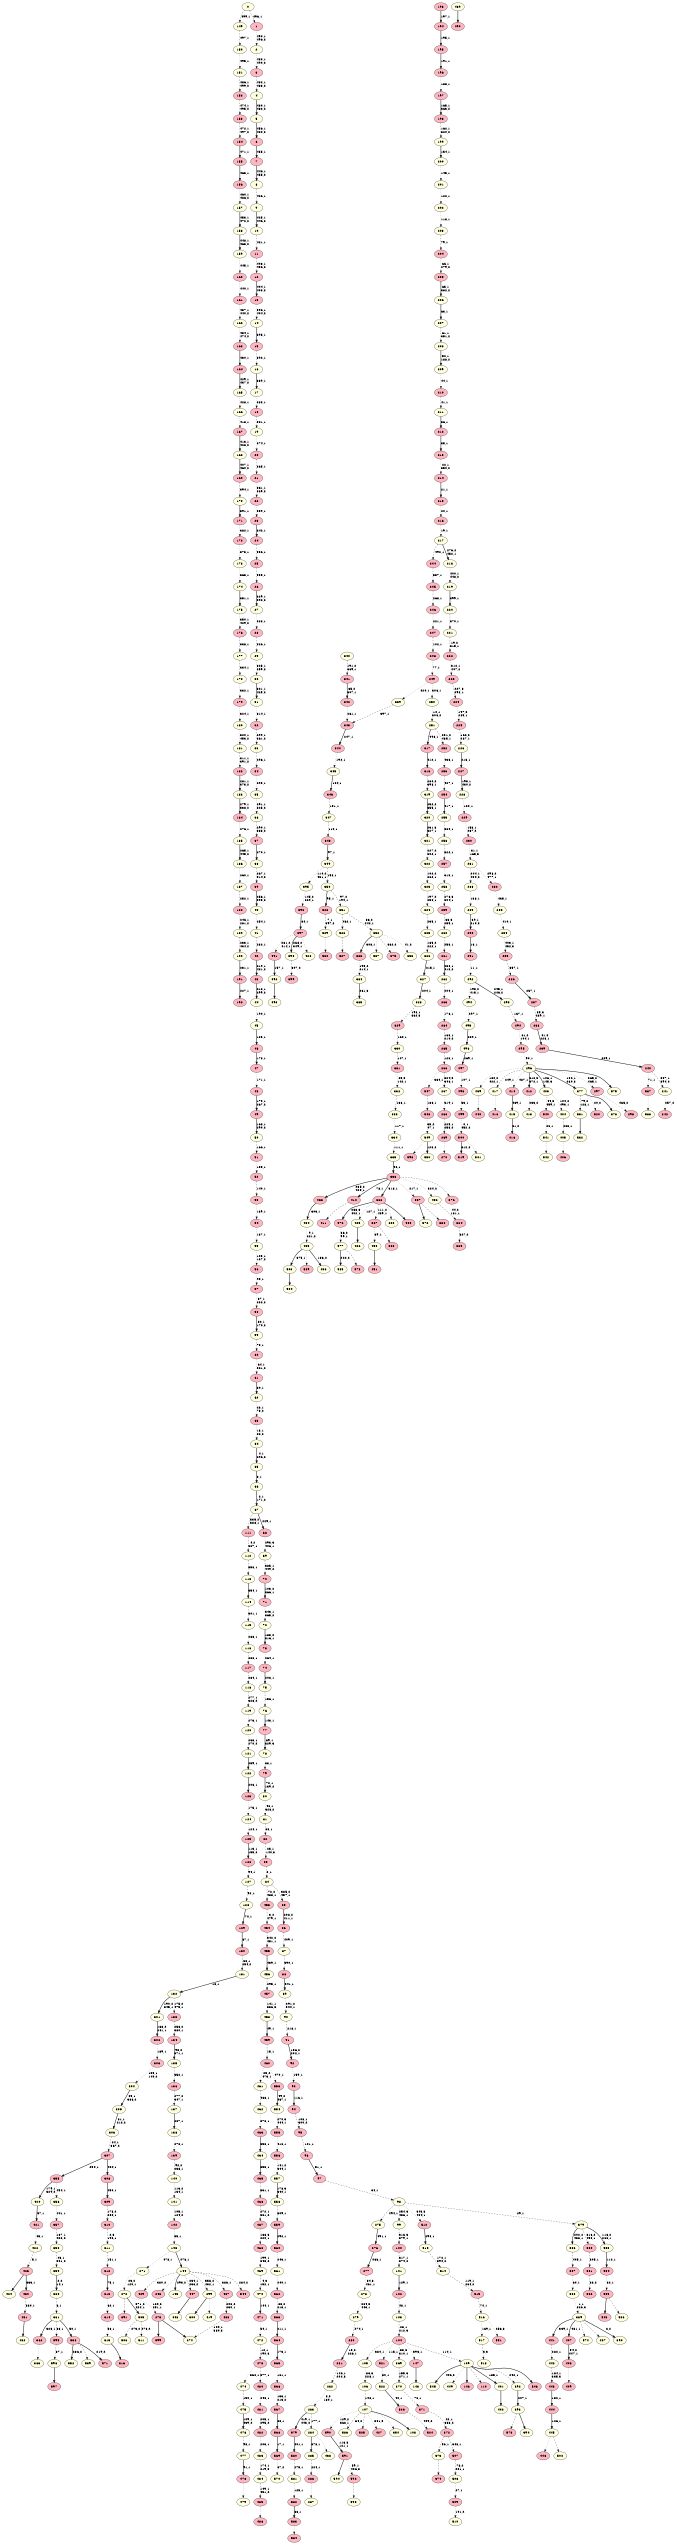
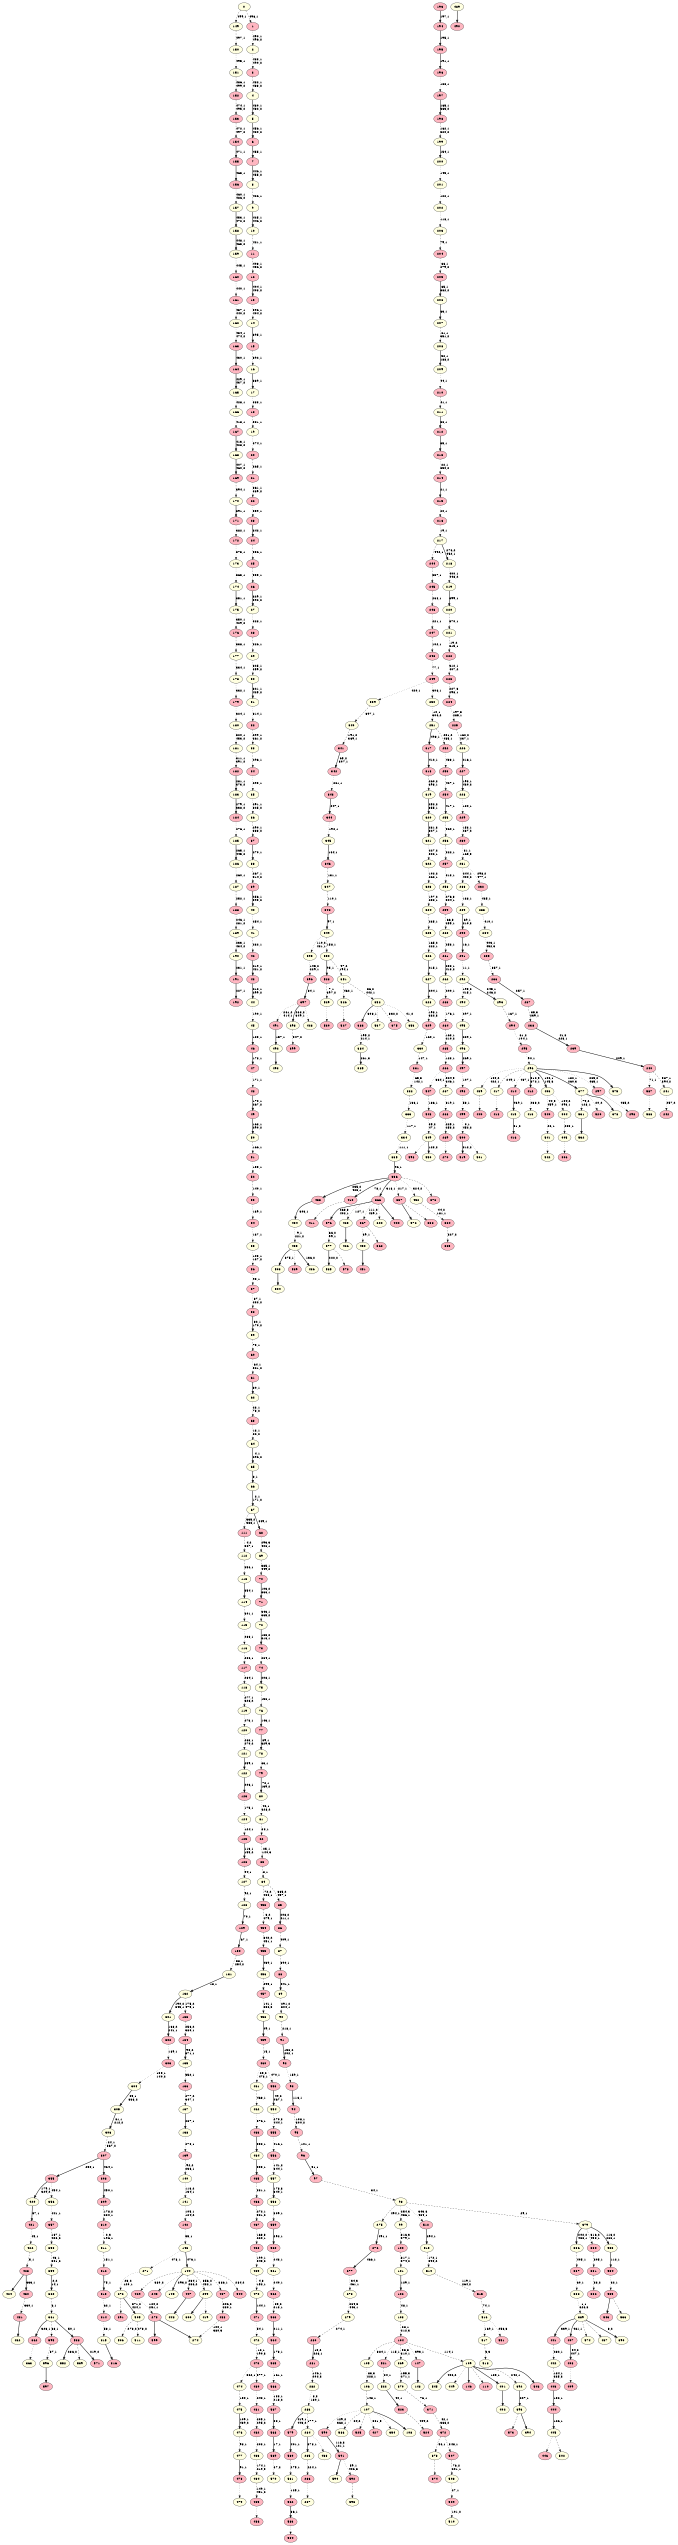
edge "339" -> "343": now "339" -> "340"
